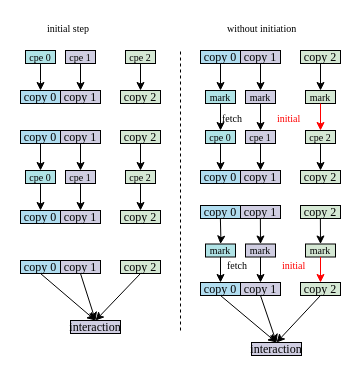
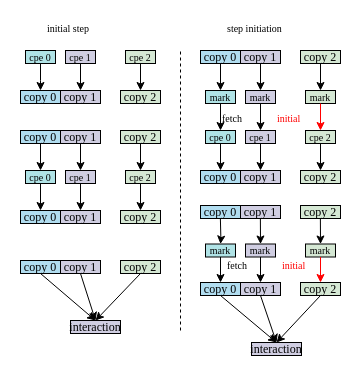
node "without initiation": label "without initiation" -> "step initiation"
